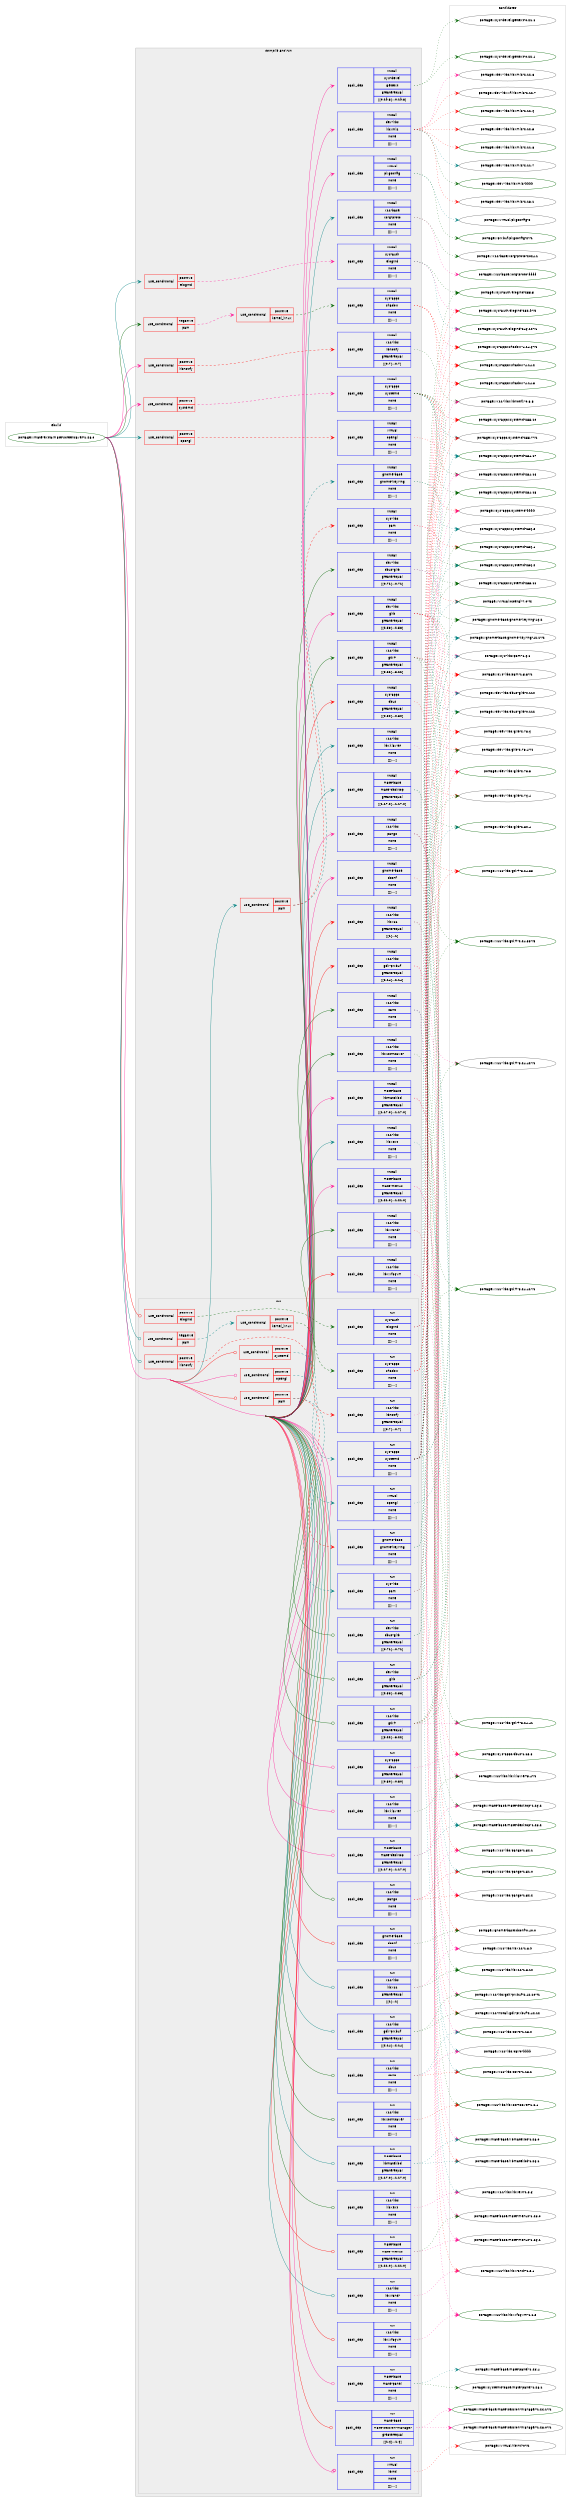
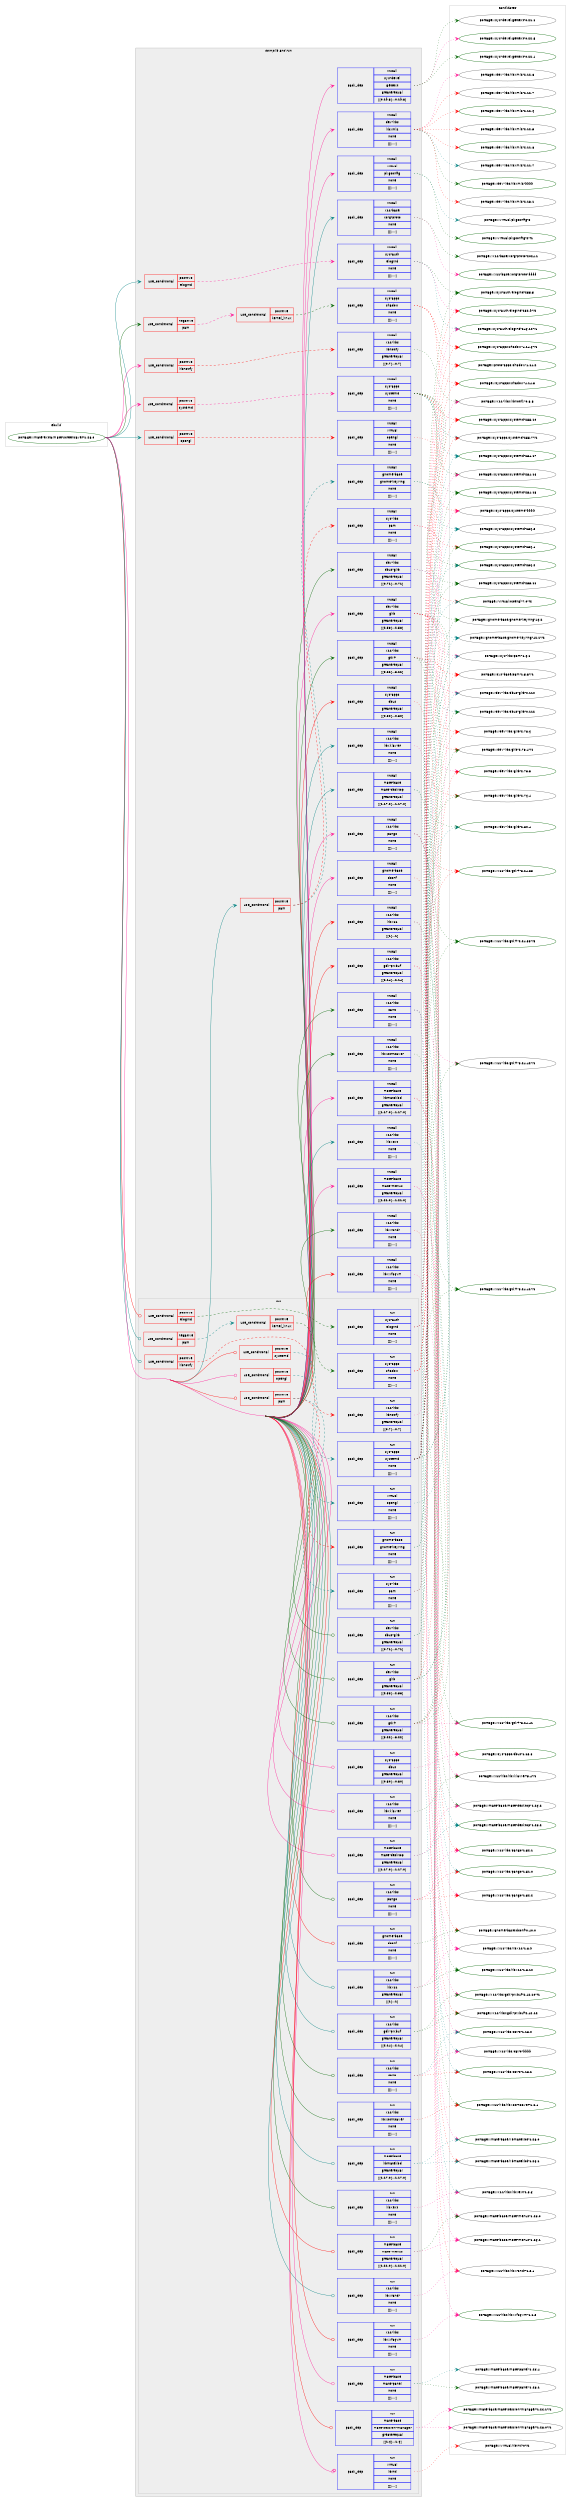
node "portage://sys-devel/gettext-0.22.5": added
node "portage://dev-libXxf/libxml2-2.12.7": label "portage://dev-libXxf/libxml2-2.12.7" -> "portage://dev-libs/libxml2-2.12.7"
node "portage://pixbuf/pkgconfig-2-r1": label "portage://pixbuf/pkgconfig-2-r1" -> "portage://virtual/pkgconfig-2-r1"
node "portage://sys-apps/shadow-4.14.2": label "portage://sys-apps/shadow-4.14.2" -> "portage://proto-apps/shadow-4.14.2"
node "portage://sys-libs/pam-1.5.3-r1": label "portage://sys-libs/pam-1.5.3-r1" -> "portage://sys-base/pam-1.5.3-r1"
node "portage://x11-install/gdk-pixbuf-2.42.12": label "portage://x11-install/gdk-pixbuf-2.42.12" -> "portage://x11-libs/gdk-pixbuf-2.42.12"
node "portage://systemd-base/mate-panel-1.28.1": label "portage://systemd-base/mate-panel-1.28.1" -> "portage://mate-base/mate-panel-1.28.1"
